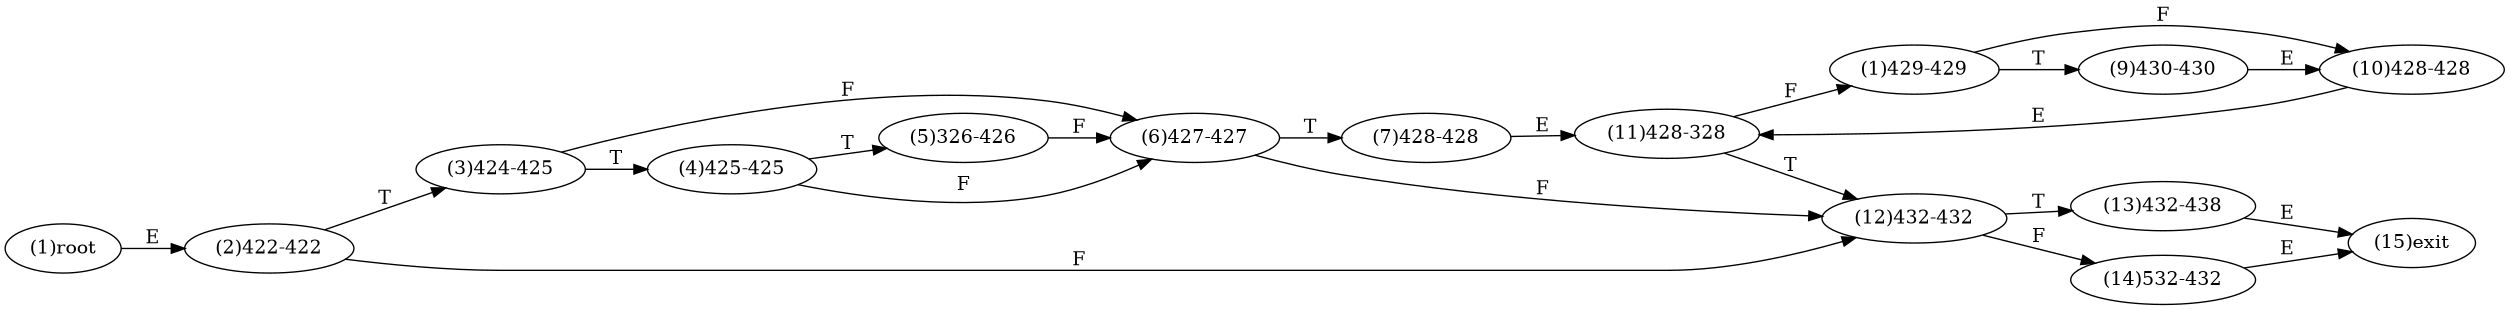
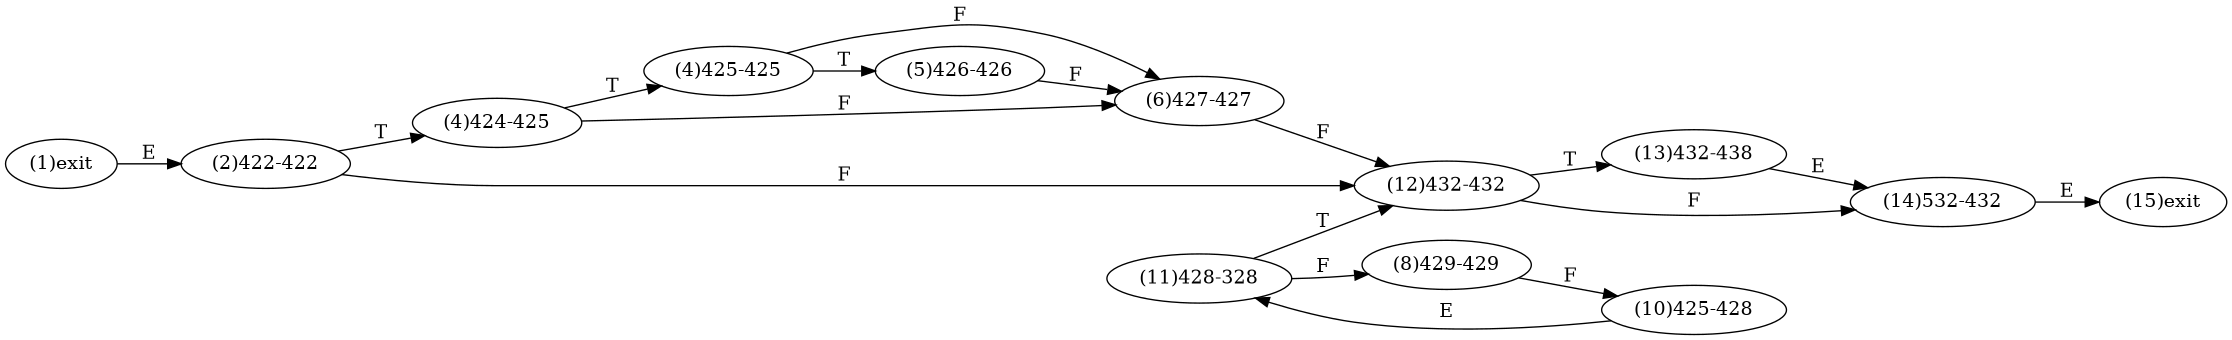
node "(1)429-429": label "(1)429-429" -> "(8)429-429"
node "(9)430-430": removed
node "(10)428-428": label "(10)428-428" -> "(10)425-428"
node "(5)326-426": label "(5)326-426" -> "(5)426-426"
node "(7)428-428": removed
node "(3)424-425": label "(3)424-425" -> "(4)424-425"
edge "(13)432-438" -> "(15)exit": now "(13)432-438" -> "(14)532-432"
node "(1)root": label "(1)root" -> "(1)exit"
